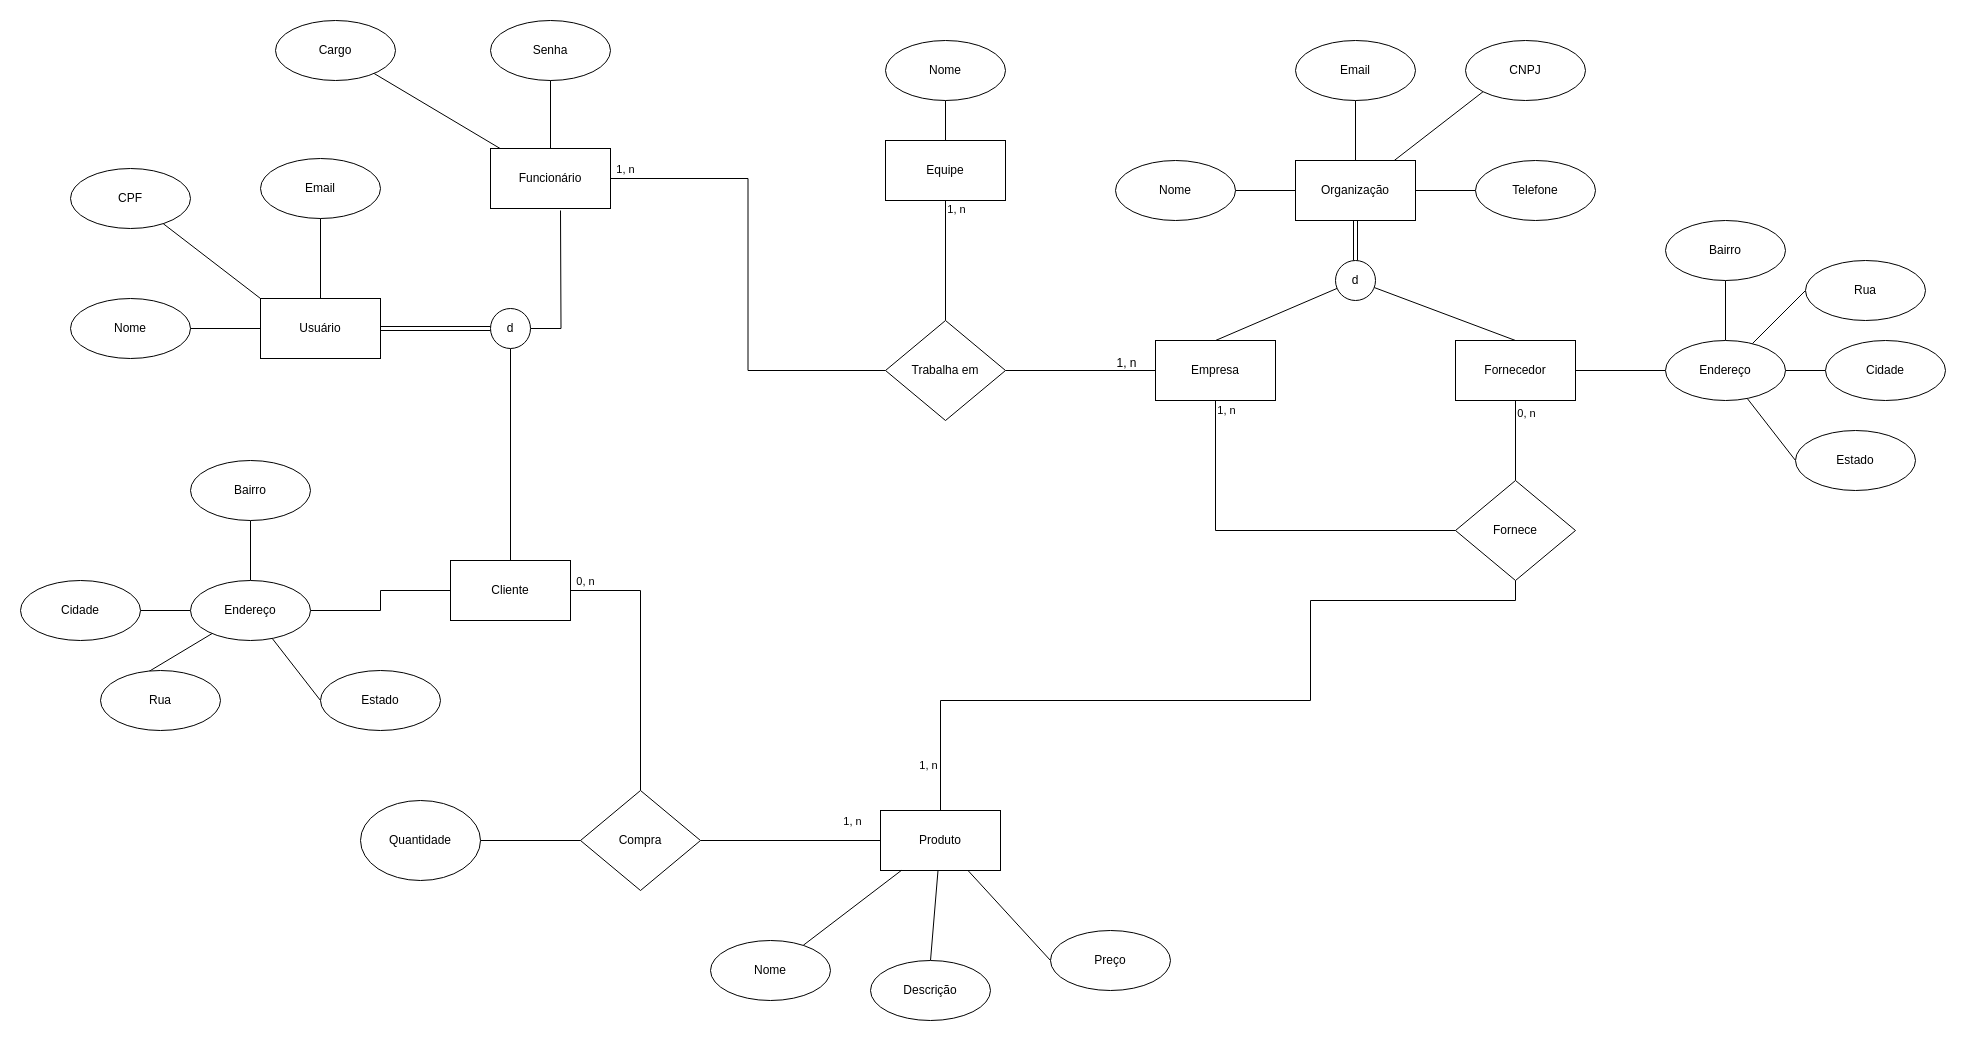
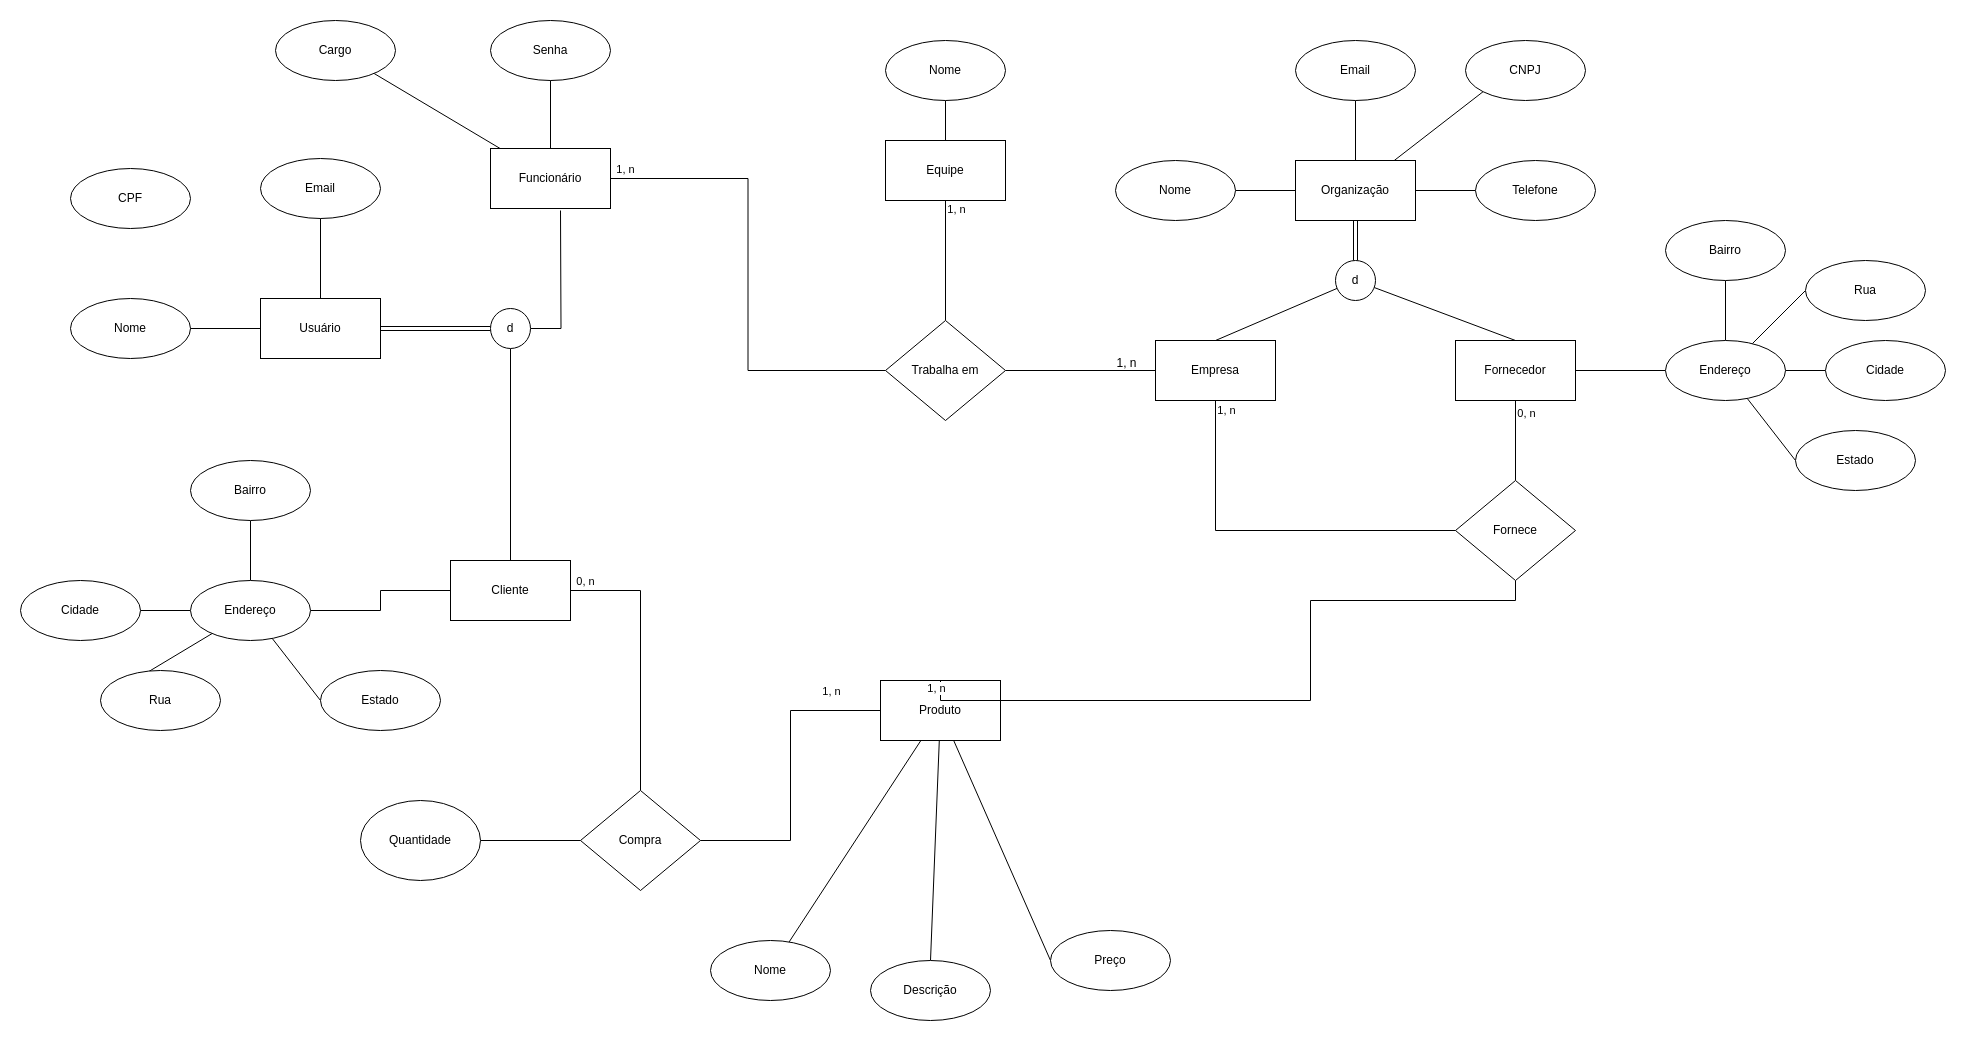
edge "CPF" -- "Usuário": removed
node "Produto": moved (941, 841) -> (941, 711)
